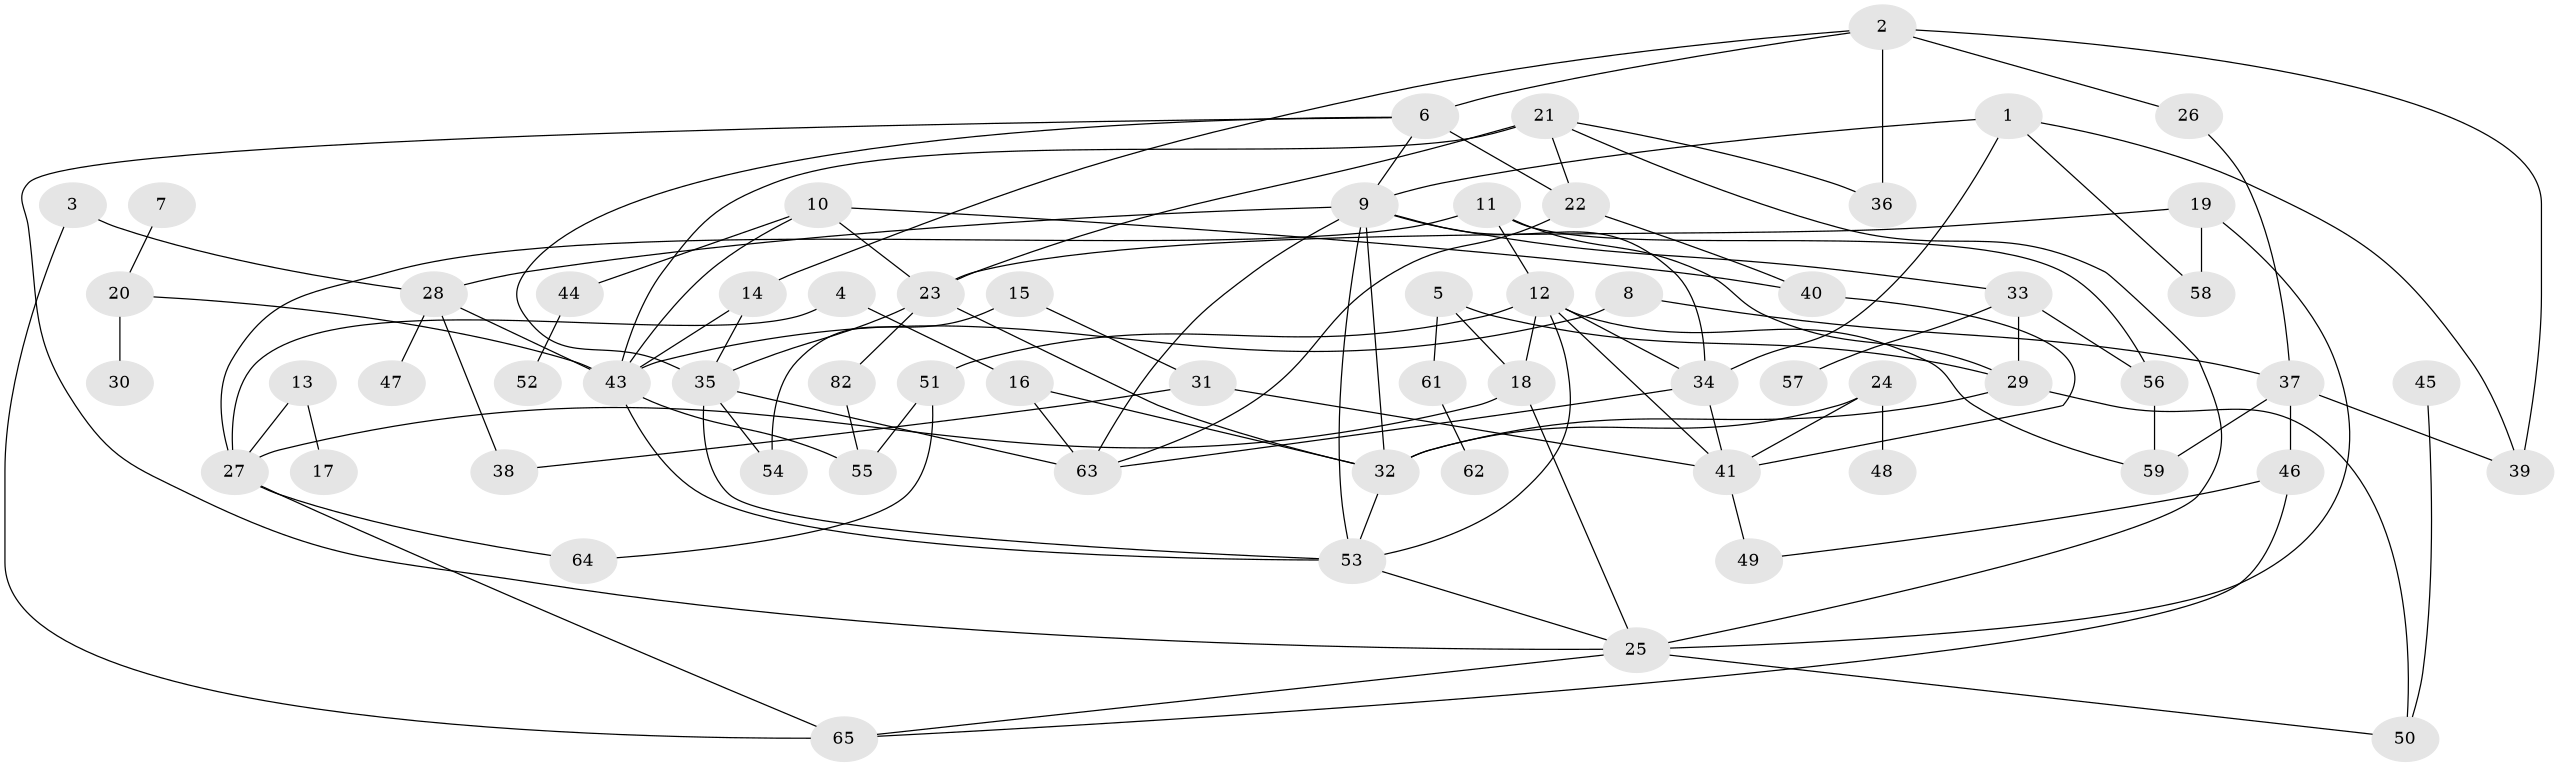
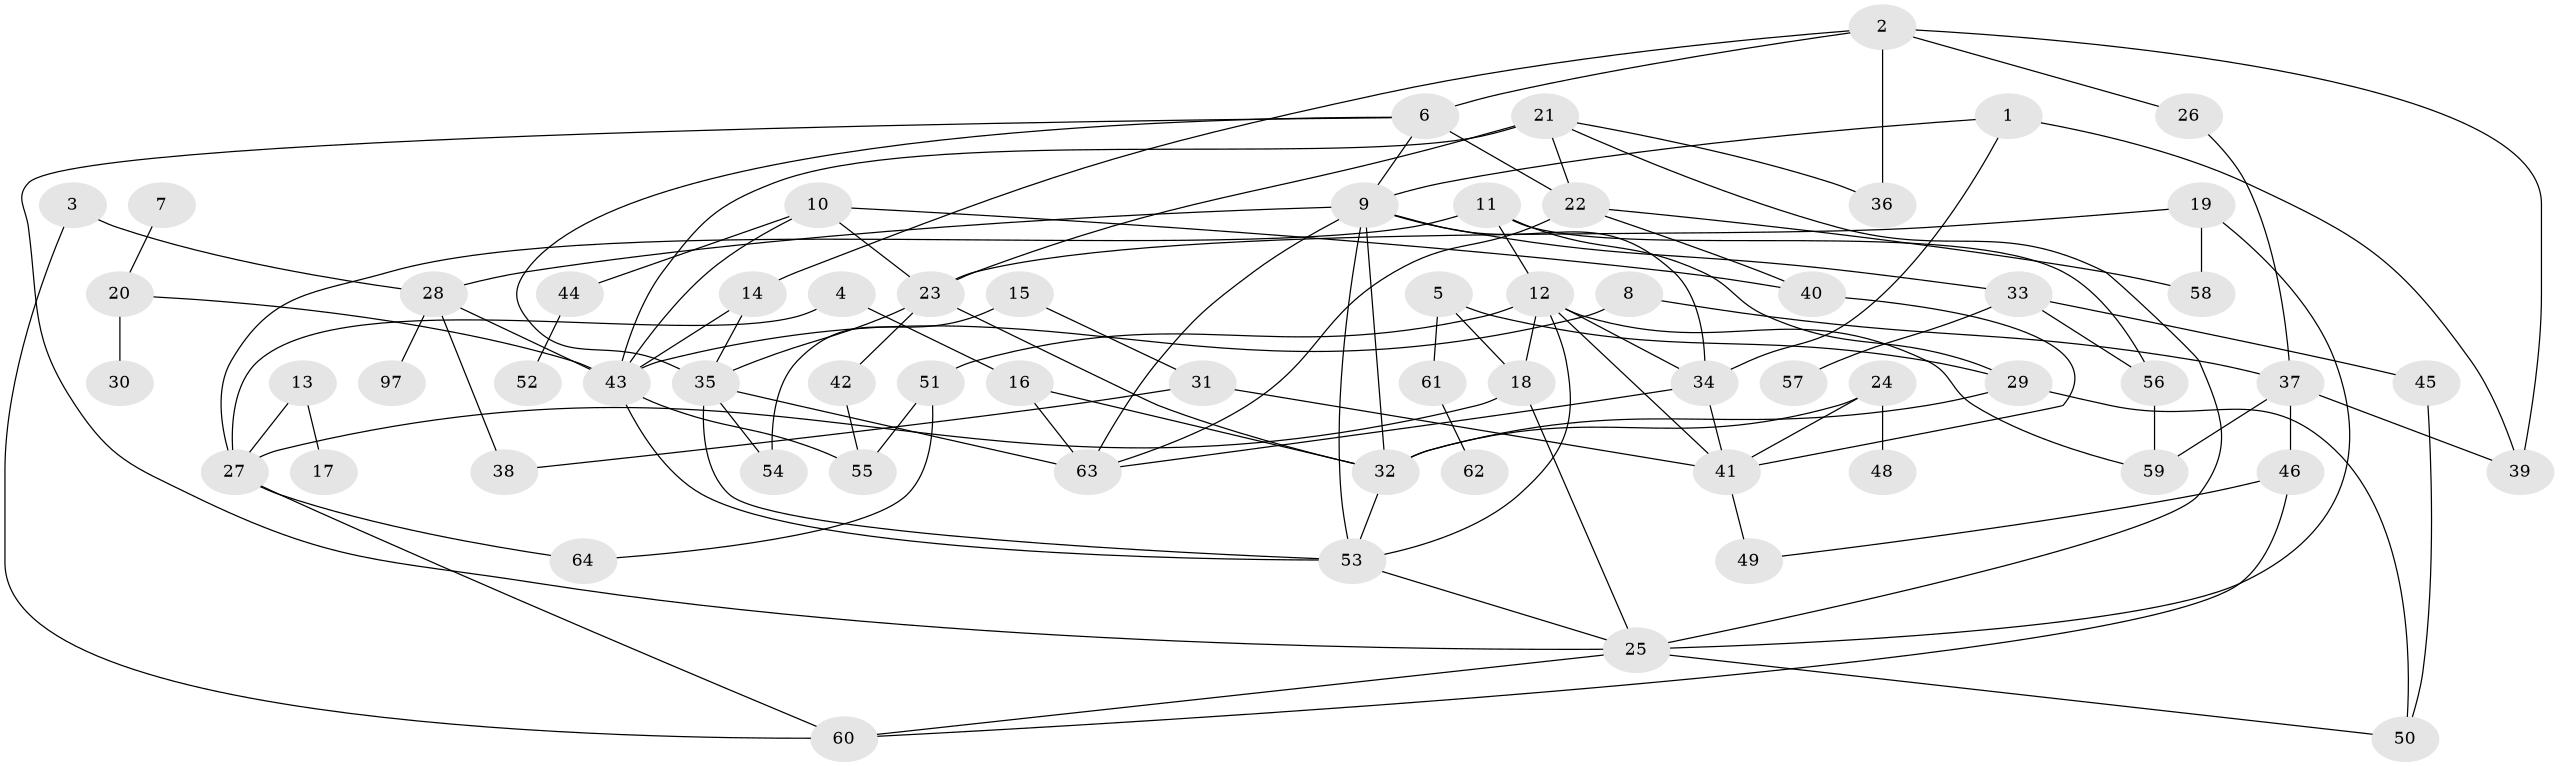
edge "1" -- "58": now "22" -- "58"
edge "33" -- "29": now "33" -- "45"
node "47": label "47" -> "97"
node "82": label "82" -> "42"
node "65": label "65" -> "60"
